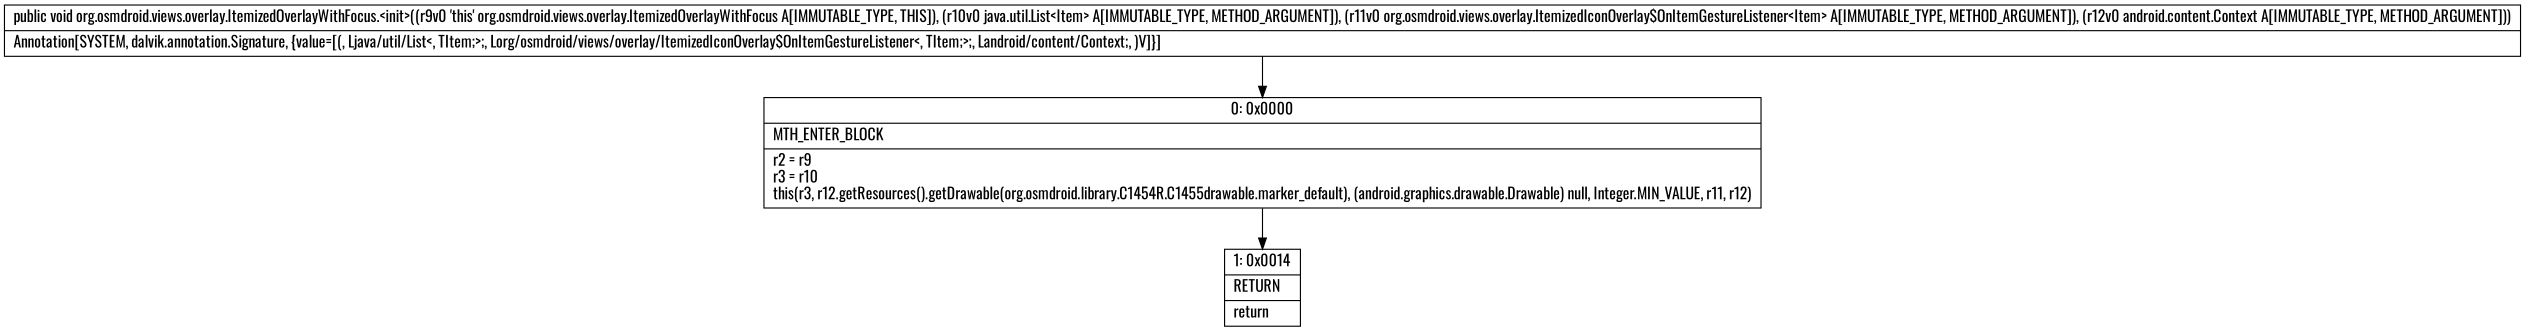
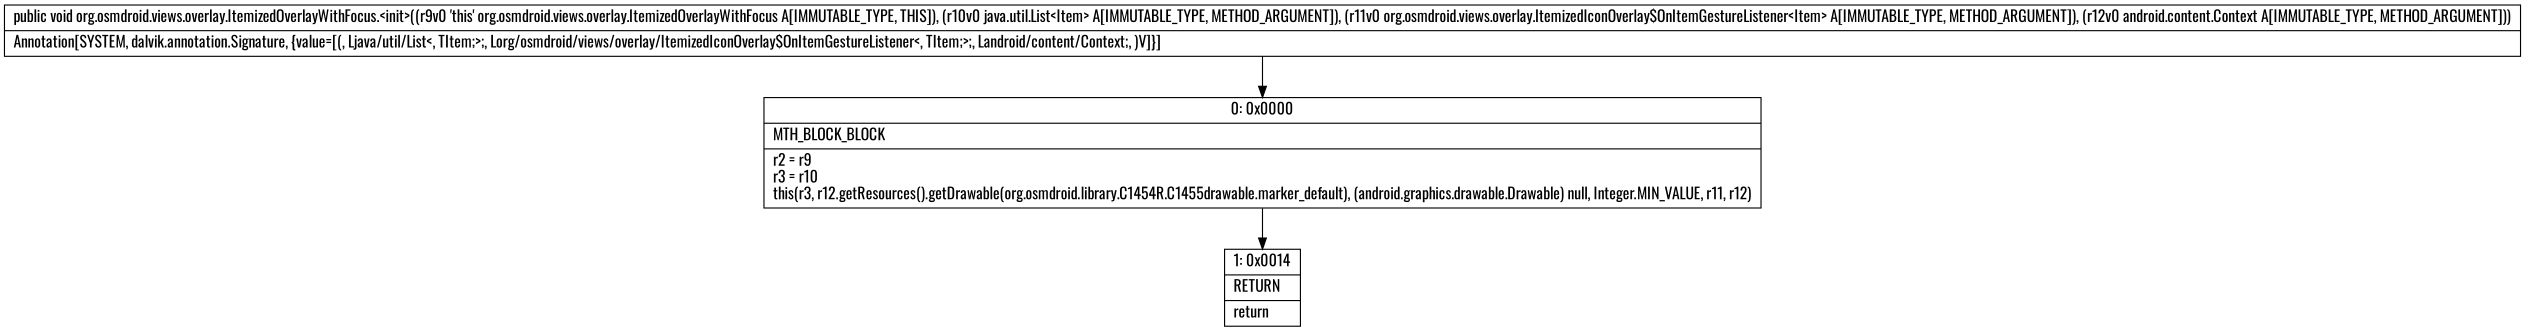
node "0: 0x0000": text "MTH_ENTER_BLOCK" -> "MTH_BLOCK_BLOCK"
